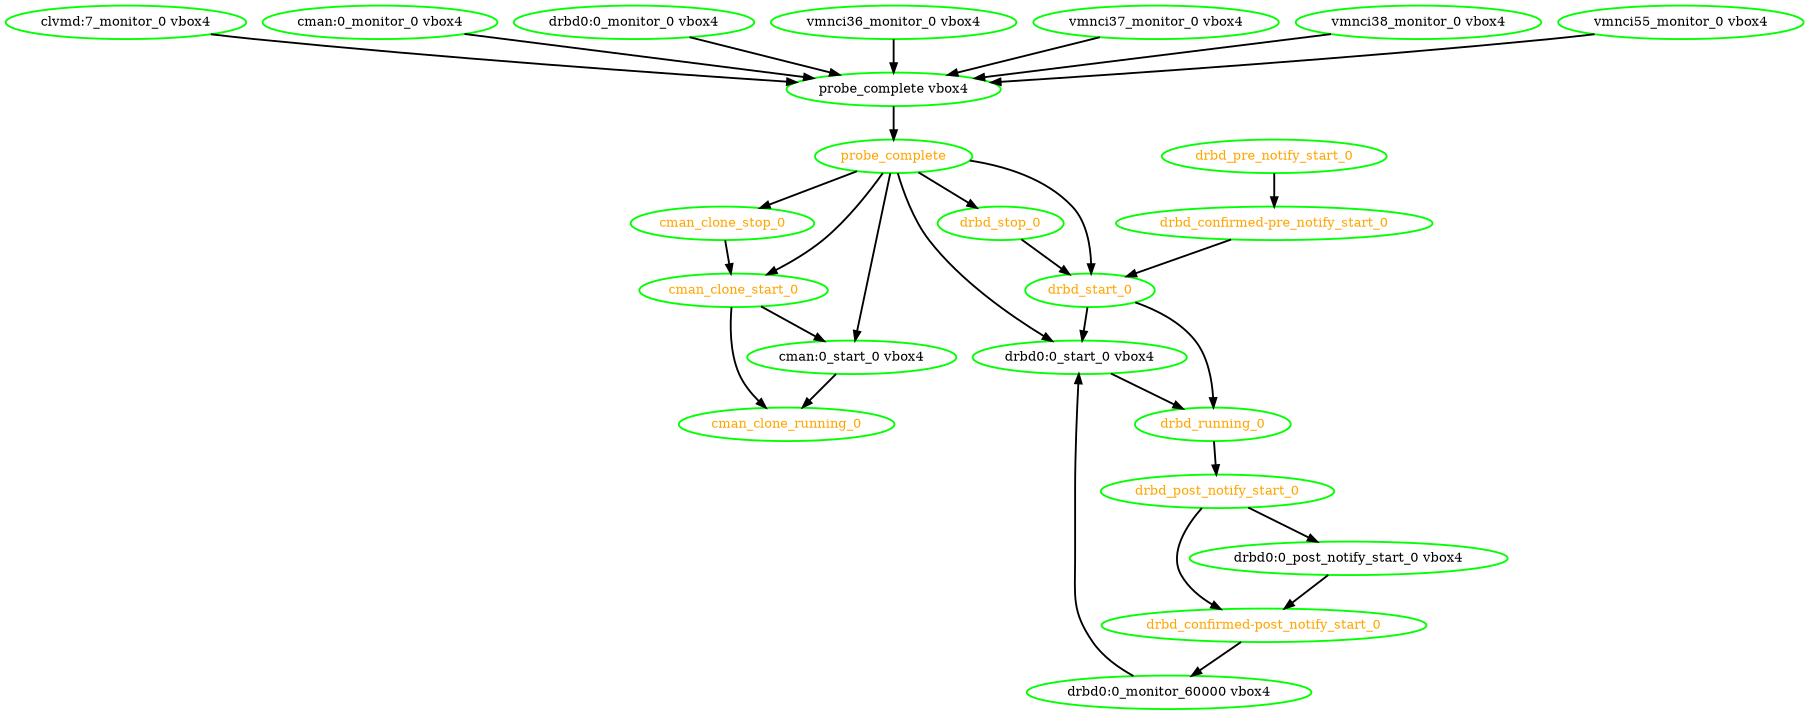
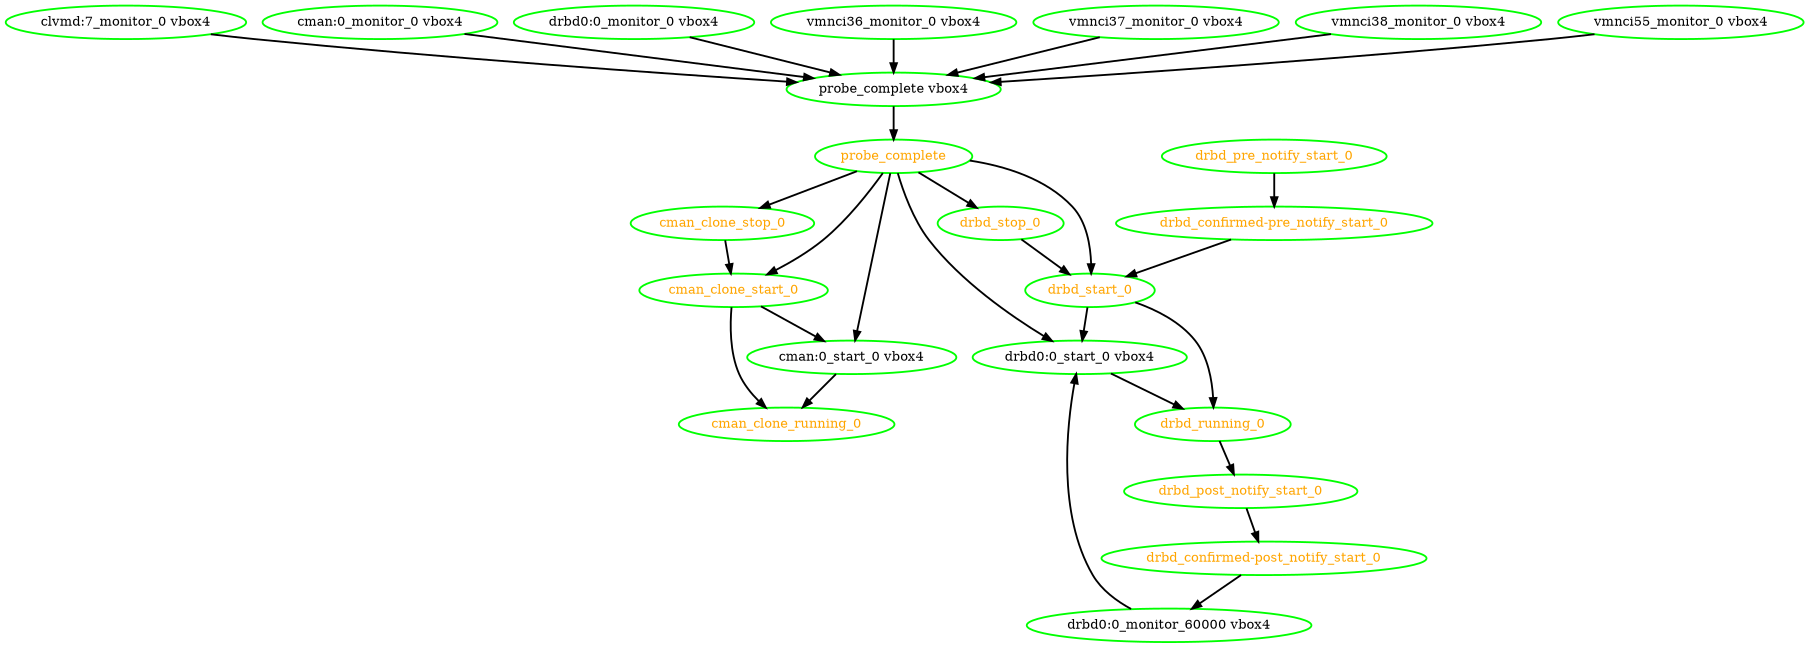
node "drbd0:0_post_notify_start_0 vbox4": removed
